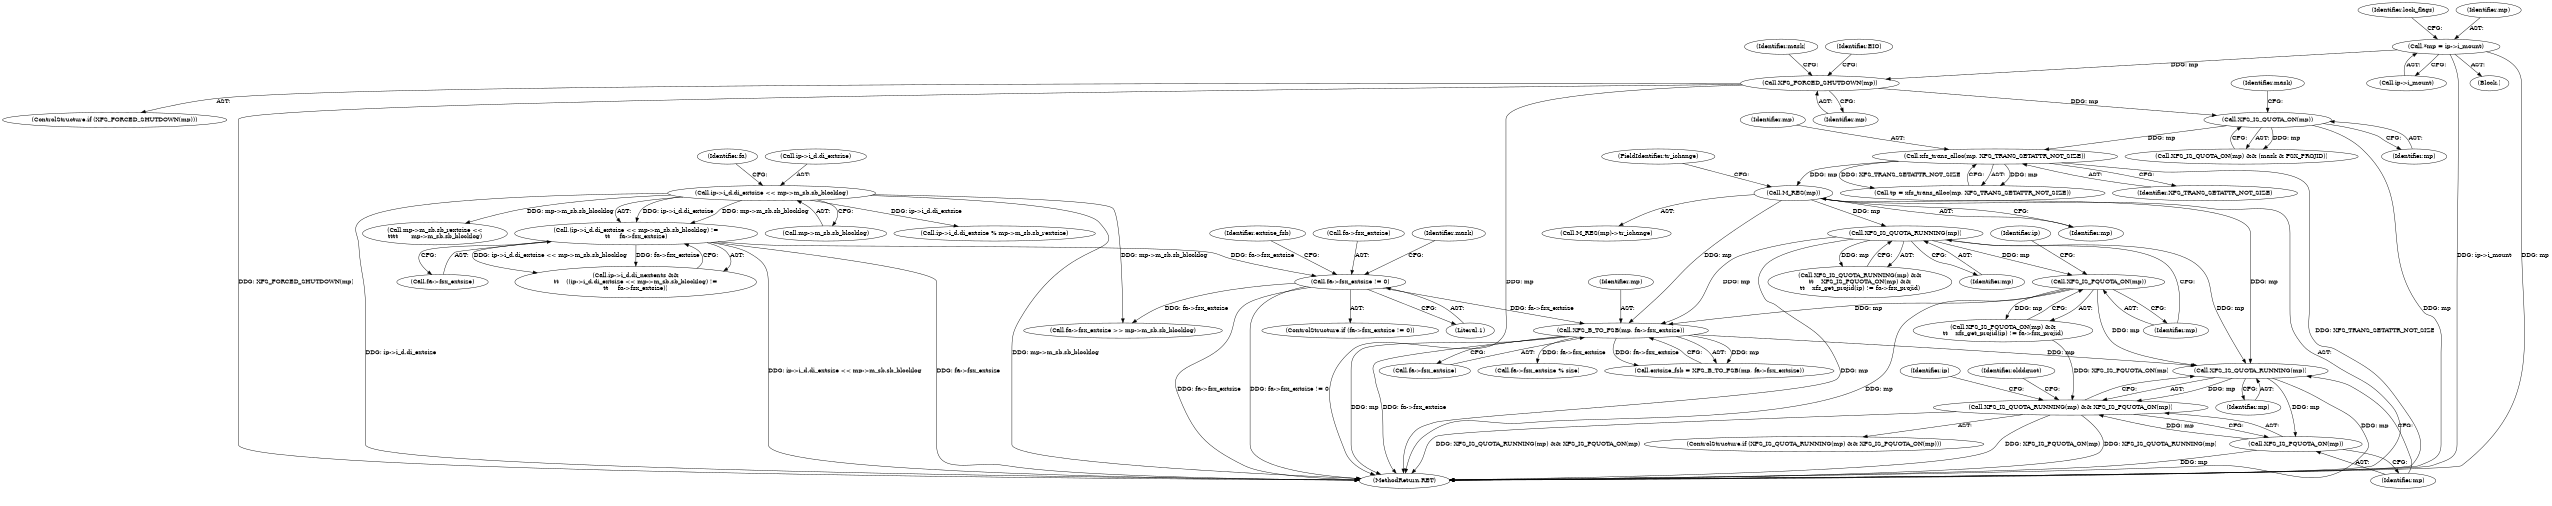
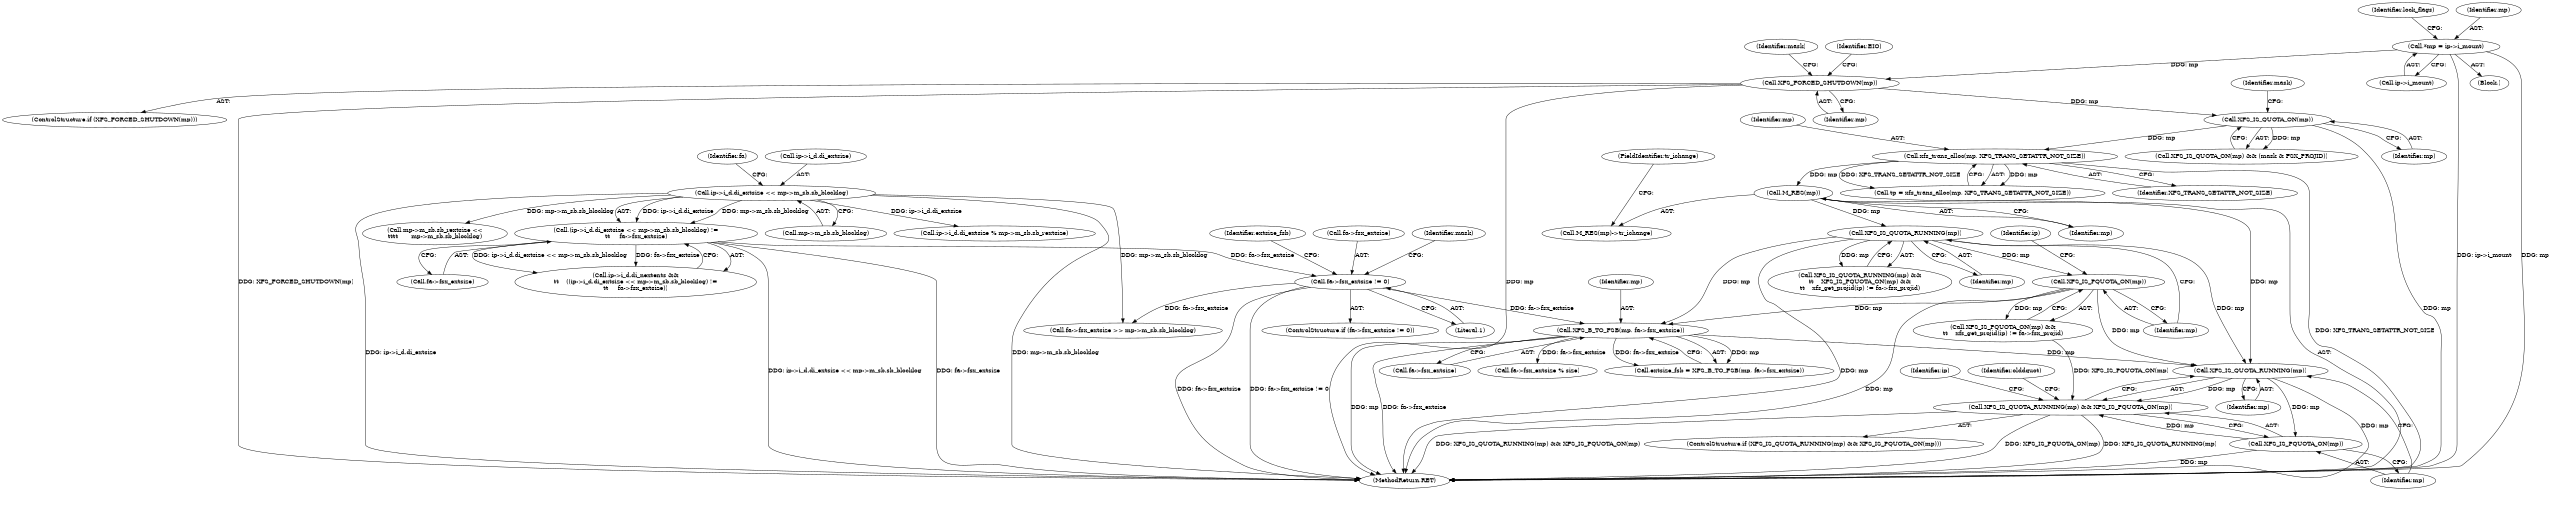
edge "(FieldIdentifier,tr_ichange)" -> "(Call,M_RES(mp))": now "(FieldIdentifier,tr_ichange)" -> "(Call,M_RES(mp)->tr_ichange)"
edge "(Call,M_RES(mp))" -> "(Call,XFS_B_TO_FSB(mp, fa->fsx_extsize))": removed, label "DDG: mp"
